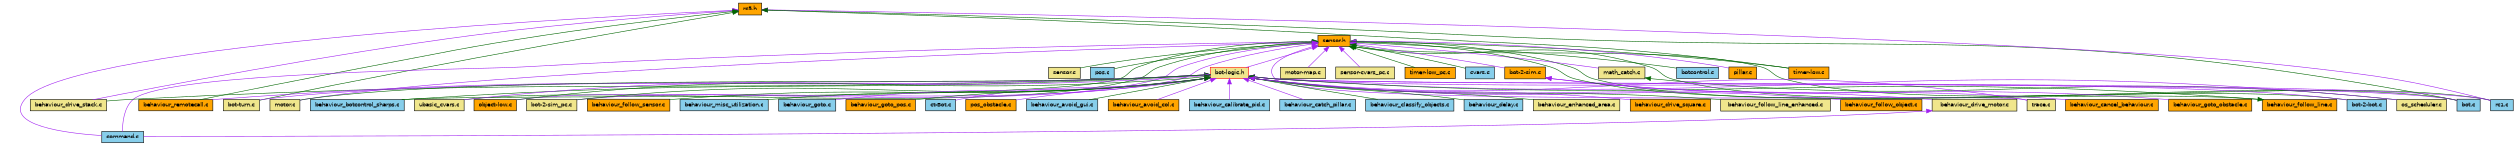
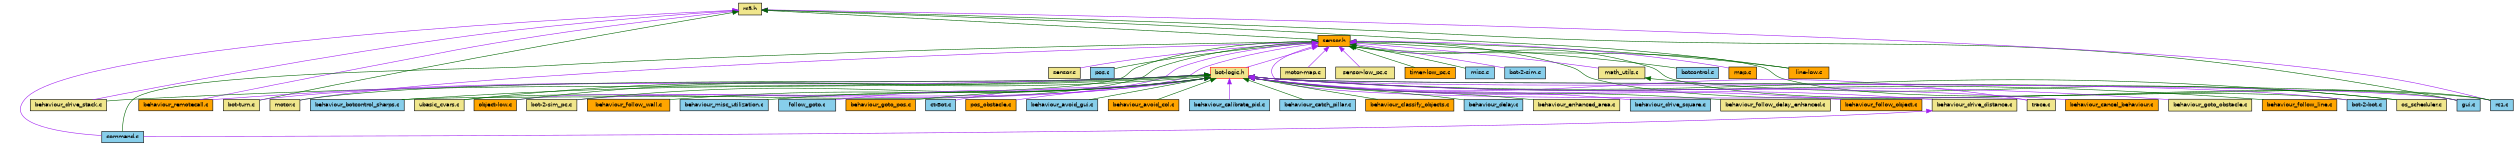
node "rc5.h": fillcolor orange -> khaki
edge "behaviour_remotecall.c" -> "rc5.h": color darkgreen -> purple
edge "sensor.c" -> "sensor.h": color darkgreen -> purple
edge "command.c" -> "sensor.h": color purple -> darkgreen
node "sensor-cvars_pc.c": label "sensor-cvars_pc.c" -> "sensor-low_pc.c"
node "cvars.c": label "cvars.c" -> "misc.c"
node "bot-2-sim.c": fillcolor orange -> skyblue
node "math_catch.c": label "math_catch.c" -> "math_utils.c"
node "pillar.c": label "pillar.c" -> "map.c"
node "timer-low.c": label "timer-low.c" -> "line-low.c"
edge "os_scheduler.c" -> "bot-logic.h": color purple -> darkgreen
edge "ubasic_cvars.c" -> "bot-logic.h": color purple -> darkgreen
edge "rc1.c" -> "bot-logic.h": color purple -> darkgreen
edge "behaviour_avoid_col.c" -> "bot-logic.h": color purple -> darkgreen
edge "behaviour_catch_pillar.c" -> "bot-logic.h": color purple -> darkgreen
edge "behaviour_goto_obstacle.c" -> "bot-2-sim.c": now "behaviour_goto_obstacle.c" -> "bot-logic.h"
edge "behaviour_cancel_behaviour.c" -> "bot-2-sim.c": now "behaviour_cancel_behaviour.c" -> "bot-logic.h"
edge "sensor.h" -> "behaviour_follow_line.c": now "sensor.h" -> "rc5.h"
node "behaviour_follow_sensor.c": label "behaviour_follow_sensor.c" -> "behaviour_follow_wall.c"
node "behaviour_goto.c": label "behaviour_goto.c" -> "follow_goto.c"
node "behaviour_classify_objects.c": fillcolor skyblue -> orange
node "behaviour_drive_square.c": fillcolor orange -> skyblue
node "behaviour_follow_line_enhanced.c": label "behaviour_follow_line_enhanced.c" -> "behaviour_follow_delay_enhanced.c"
node "behaviour_drive_motor.c": label "behaviour_drive_motor.c" -> "behaviour_drive_distance.c"
node "behaviour_goto_obstacle.c": fillcolor orange -> khaki
node "bot.c": label "bot.c" -> "gui.c"
